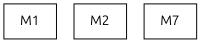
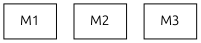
node "M7": label "M7" -> "M3"
